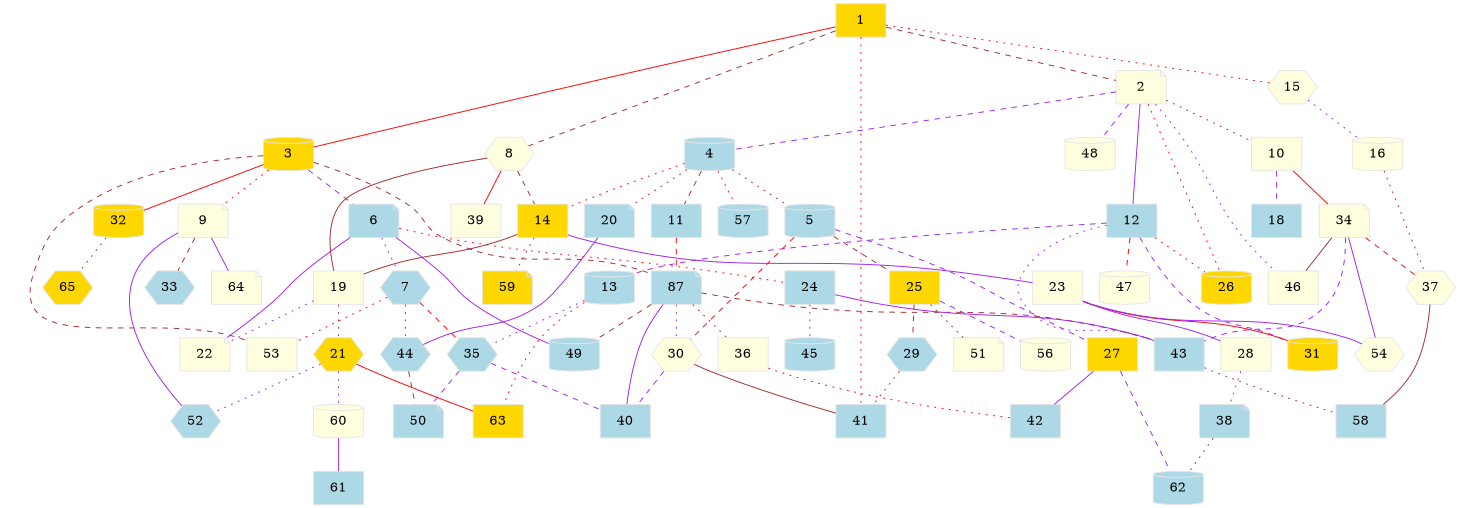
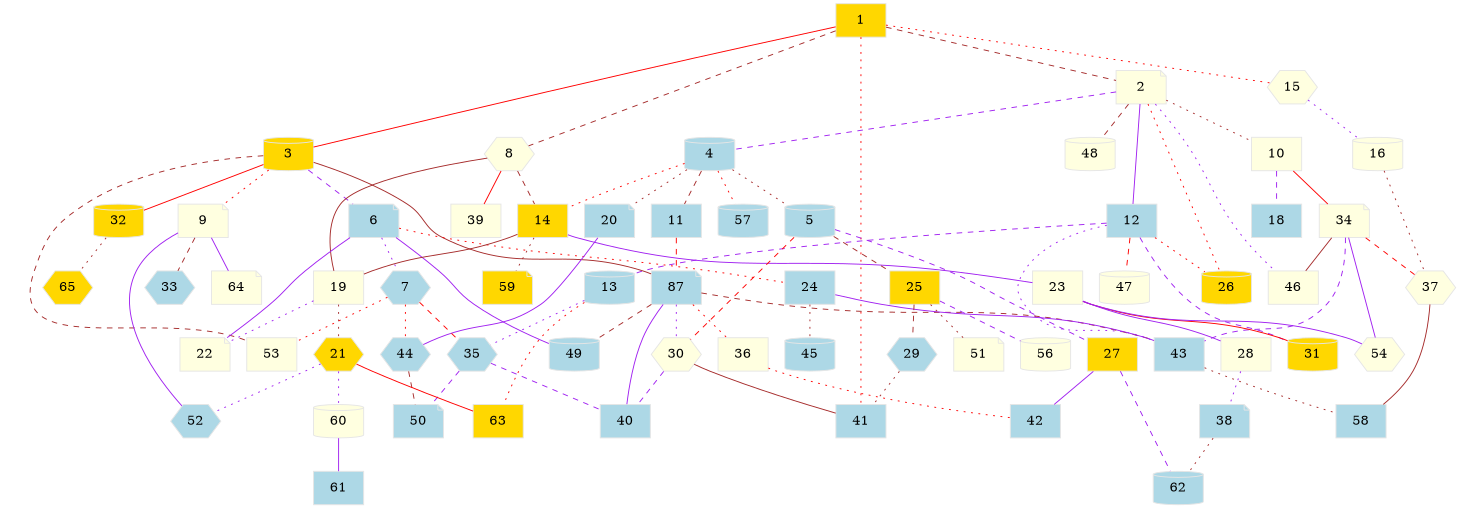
edge "2" -- "48": color purple -> brown
edge "3" -- "87": style dashed -> solid
